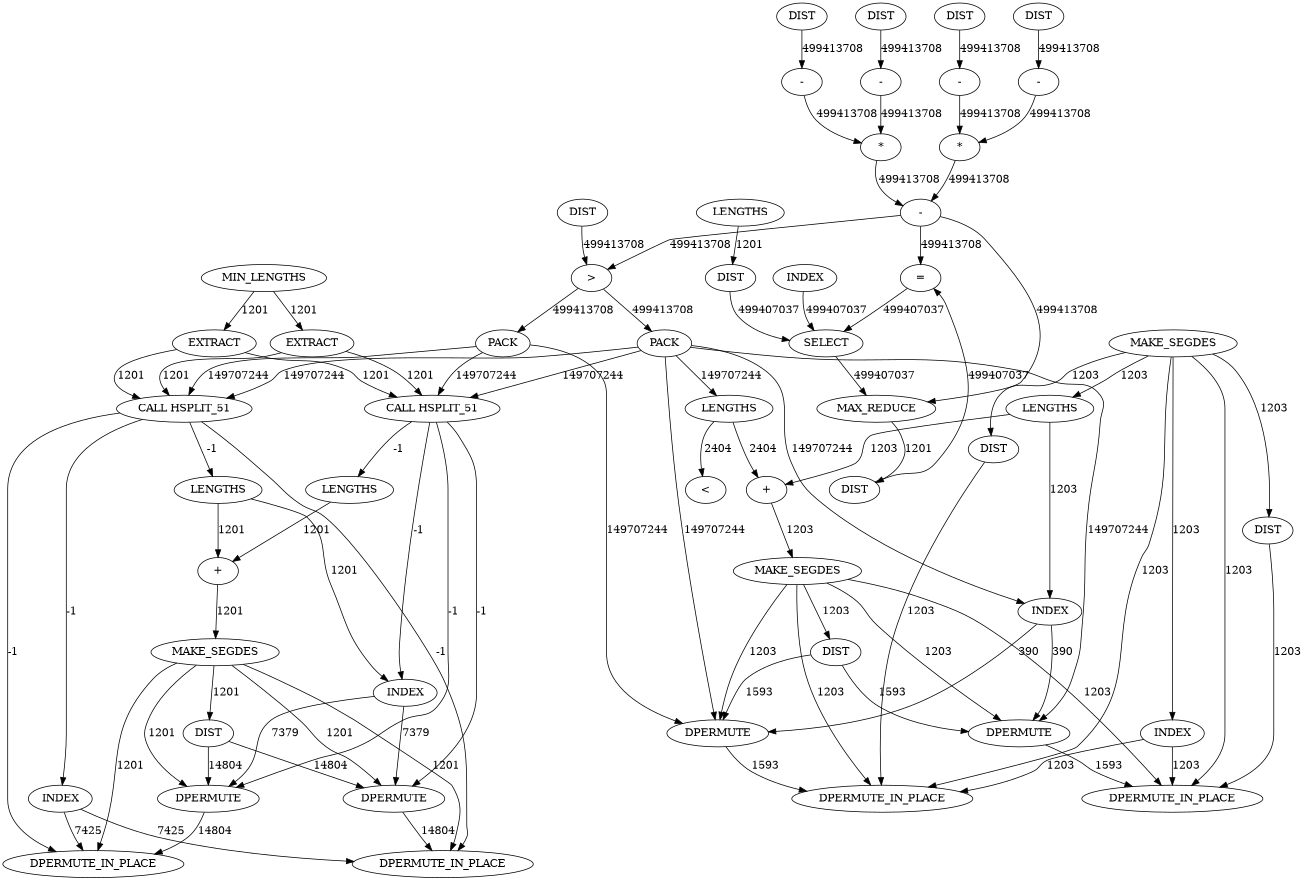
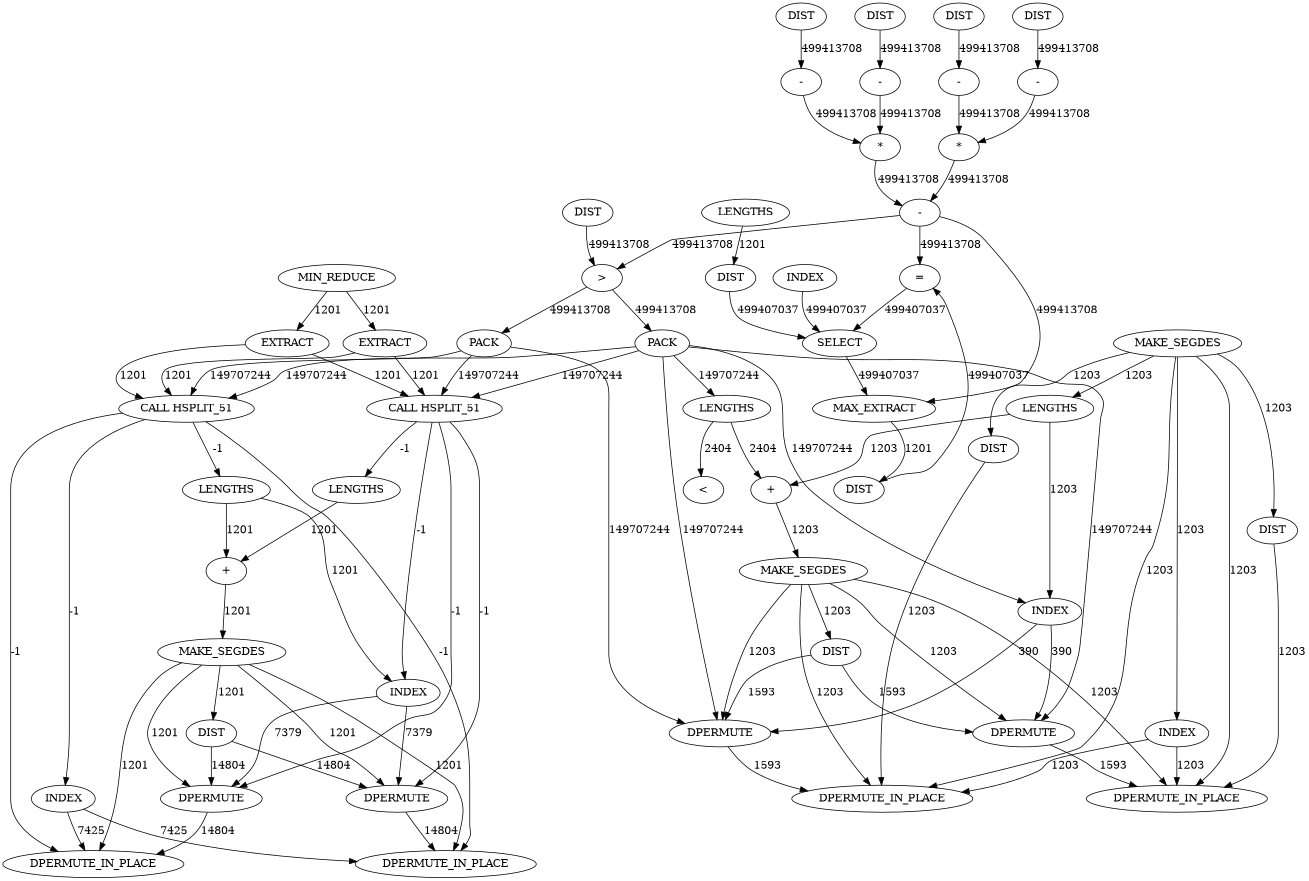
node "MIN_LENGTHS": label "MIN_LENGTHS" -> "MIN_REDUCE"
node "MAX_REDUCE": label "MAX_REDUCE" -> "MAX_EXTRACT"
